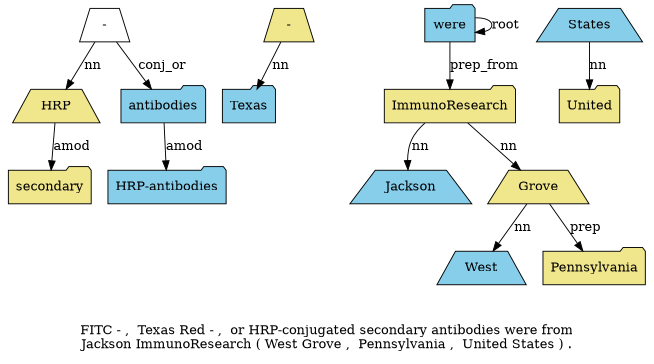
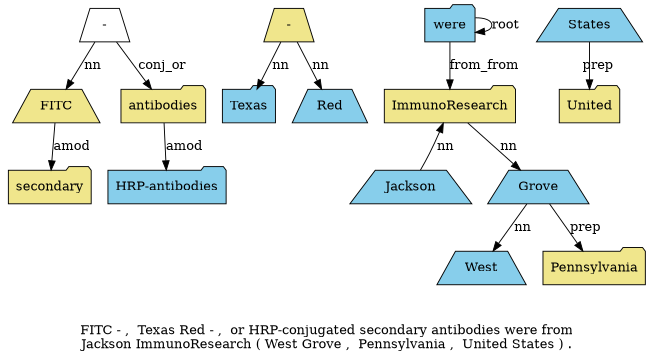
edge "were" -> "ImmunoResearch": label "prep_from" -> "from_from"
edge "States" -> "United": label "nn" -> "prep"
node "HRP": label "HRP" -> "FITC"
node "antibodies": fillcolor skyblue -> khaki
node "Red": added
edge "ImmunoResearch" -> "Jackson": reversed
node "Grove": fillcolor khaki -> skyblue
